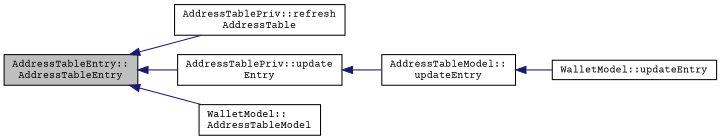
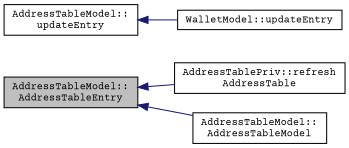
node "AddressTableEntry:: AddressTableEntry": label "AddressTableEntry:: AddressTableEntry" -> "AddressTableModel:: AddressTableEntry"
node "AddressTablePriv::update Entry": removed
node "WalletModel:: AddressTableModel": label "WalletModel:: AddressTableModel" -> "AddressTableModel:: AddressTableModel"
